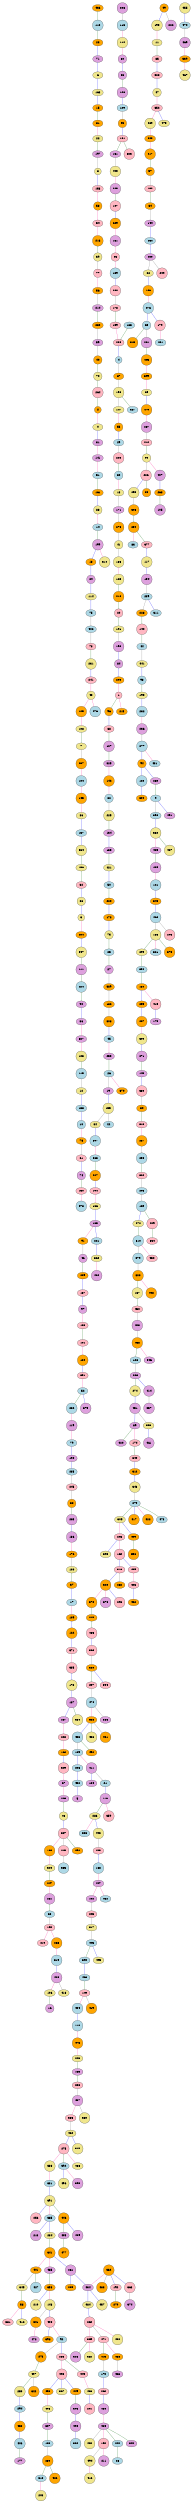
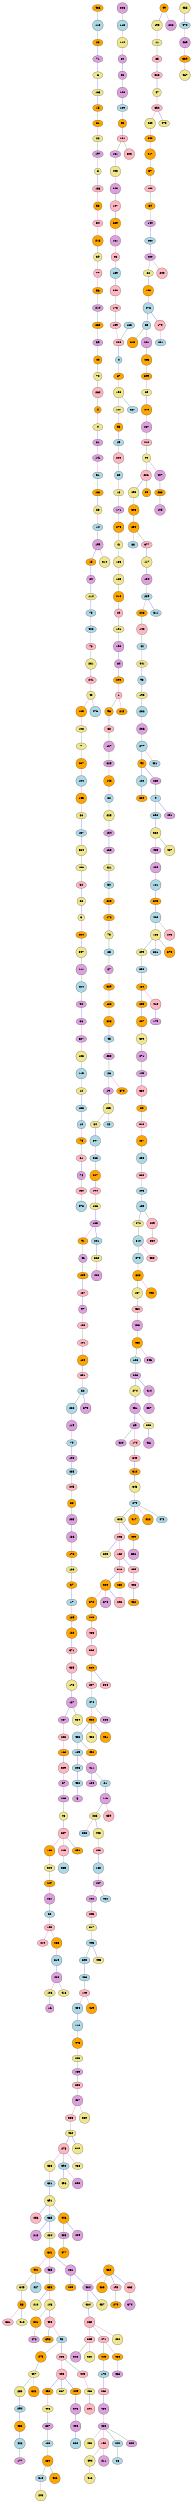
node "356": fillcolor orange -> plum
